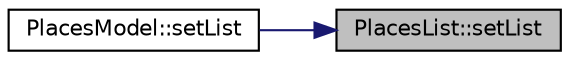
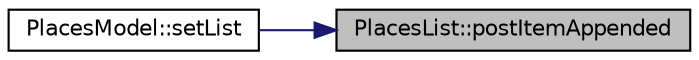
node "PlacesList::setList": label "PlacesList::setList" -> "PlacesList::postItemAppended"
